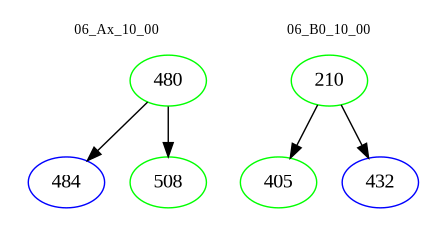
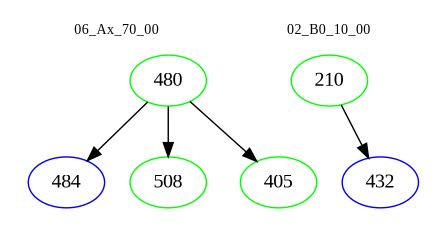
cluster "06_Ax_10_00": label "06_Ax_10_00" -> "06_Ax_70_00"
cluster "06_B0_10_00": label "06_B0_10_00" -> "02_B0_10_00"
edge "210" -> "405": now "480" -> "405"
